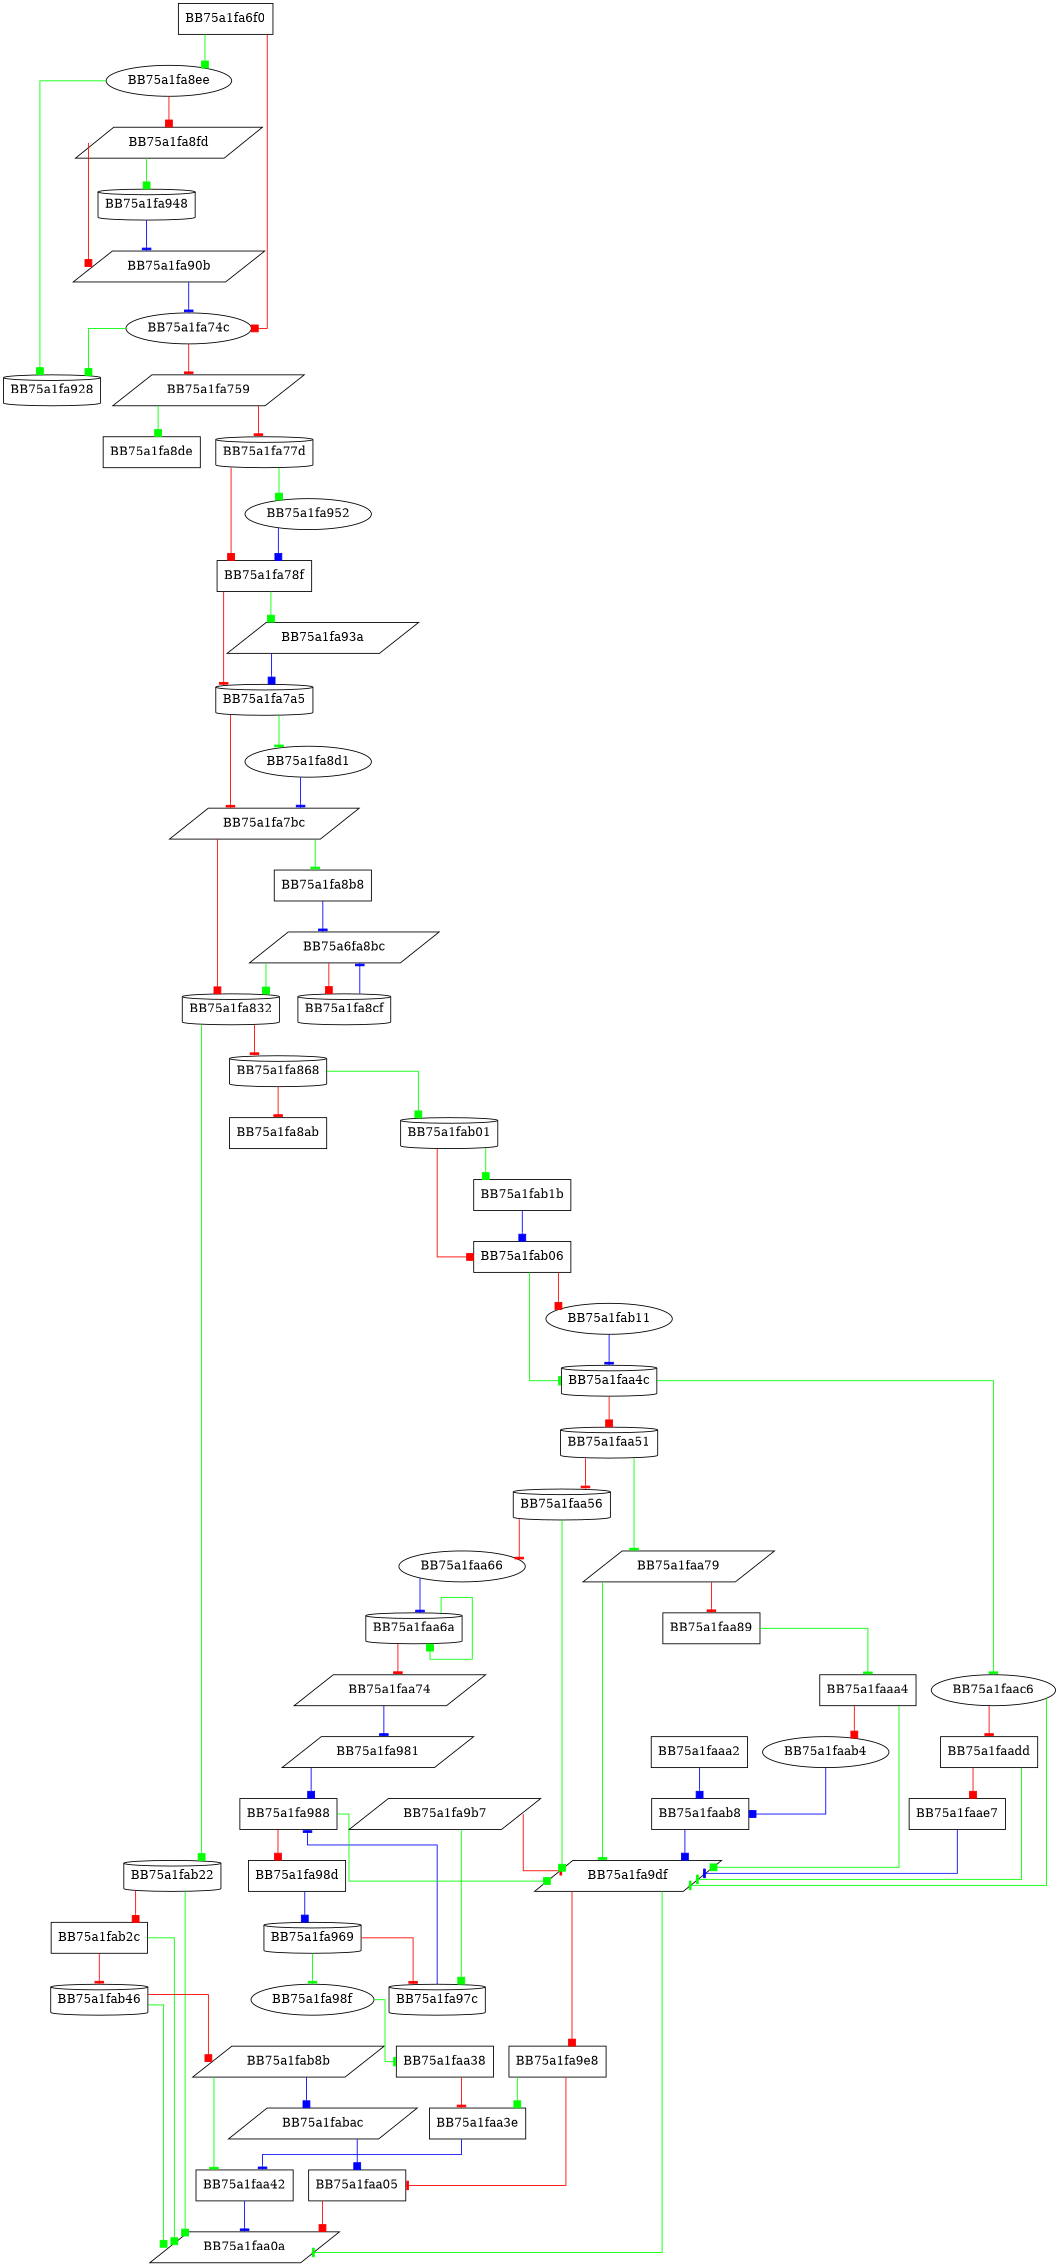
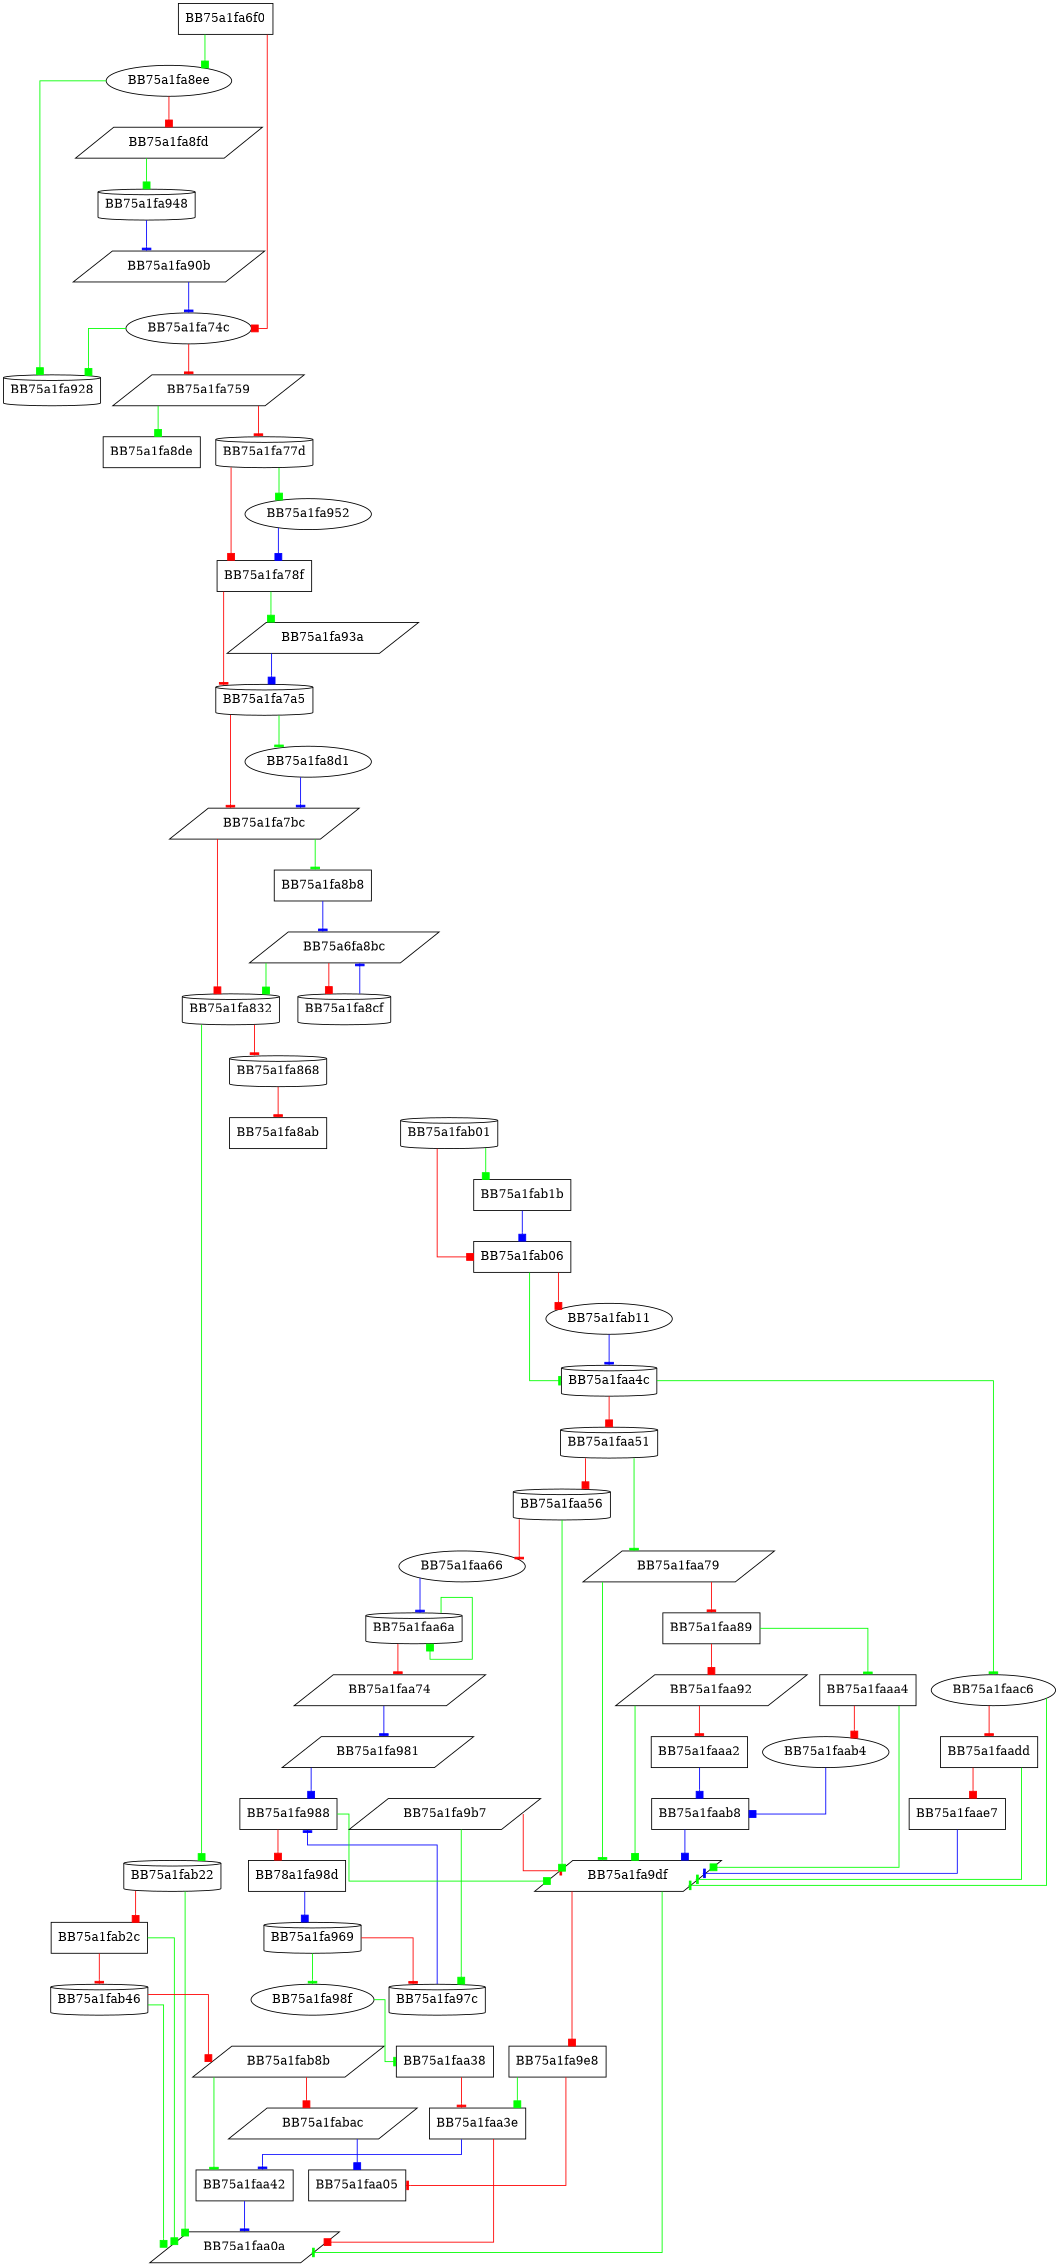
edge "BB75a1fa8fd" -> "BB75a1fa90b": removed
edge "BB75a1fa868" -> "BB75a1fab01": removed
edge "BB75a1faa51" -> "BB75a1faa56": arrowhead tee -> box
node "BB75a1faa92": added
node "BB75a1fa98d": label "BB75a1fa98d" -> "BB78a1fa98d"
edge "BB75a1fab8b" -> "BB75a1fabac": color blue -> red
edge "BB75a1faa05" -> "BB75a1faa0a": now "BB75a1faa3e" -> "BB75a1faa0a"
